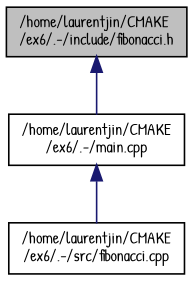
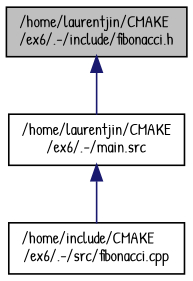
node "/home/laurentjin/CMAKE /ex6/.-/main.cpp": label "/home/laurentjin/CMAKE /ex6/.-/main.cpp" -> "/home/laurentjin/CMAKE /ex6/.-/main.src"
node "/home/laurentjin/CMAKE /ex6/.-/src/fibonacci.cpp": label "/home/laurentjin/CMAKE /ex6/.-/src/fibonacci.cpp" -> "/home/include/CMAKE /ex6/.-/src/fibonacci.cpp"
